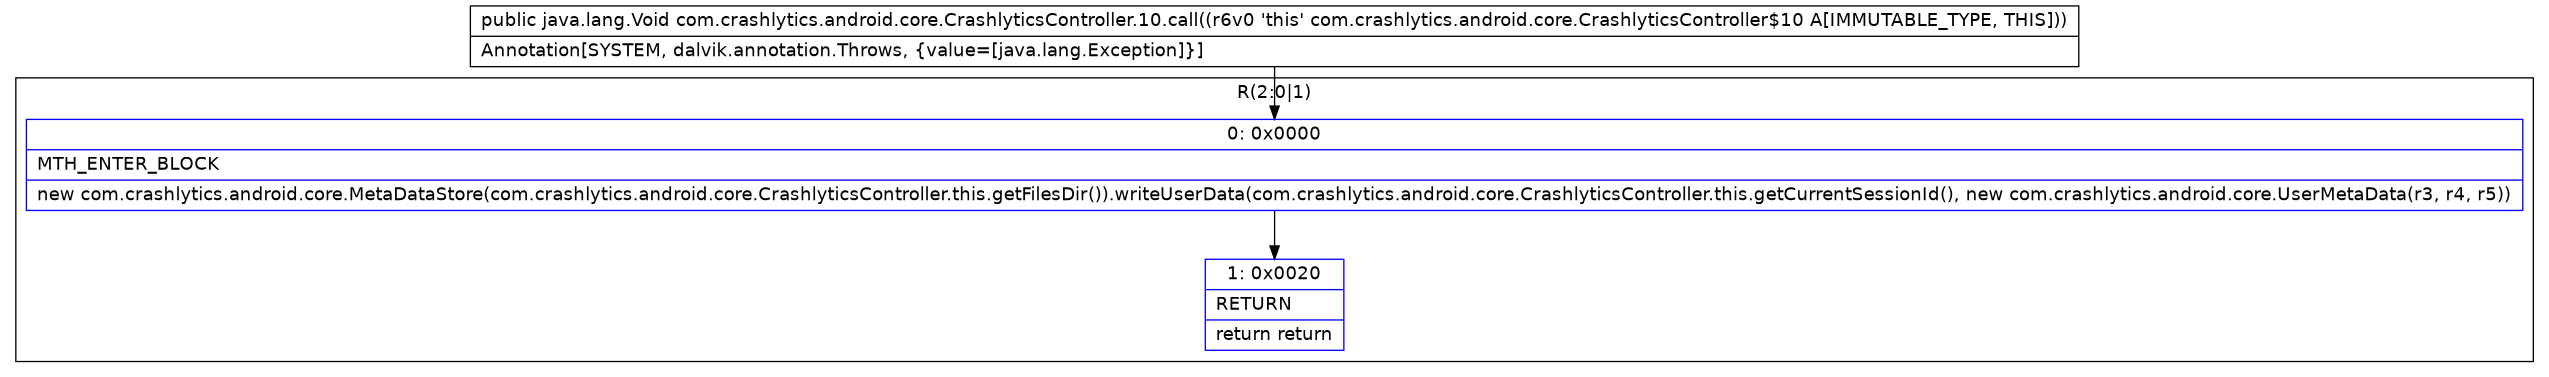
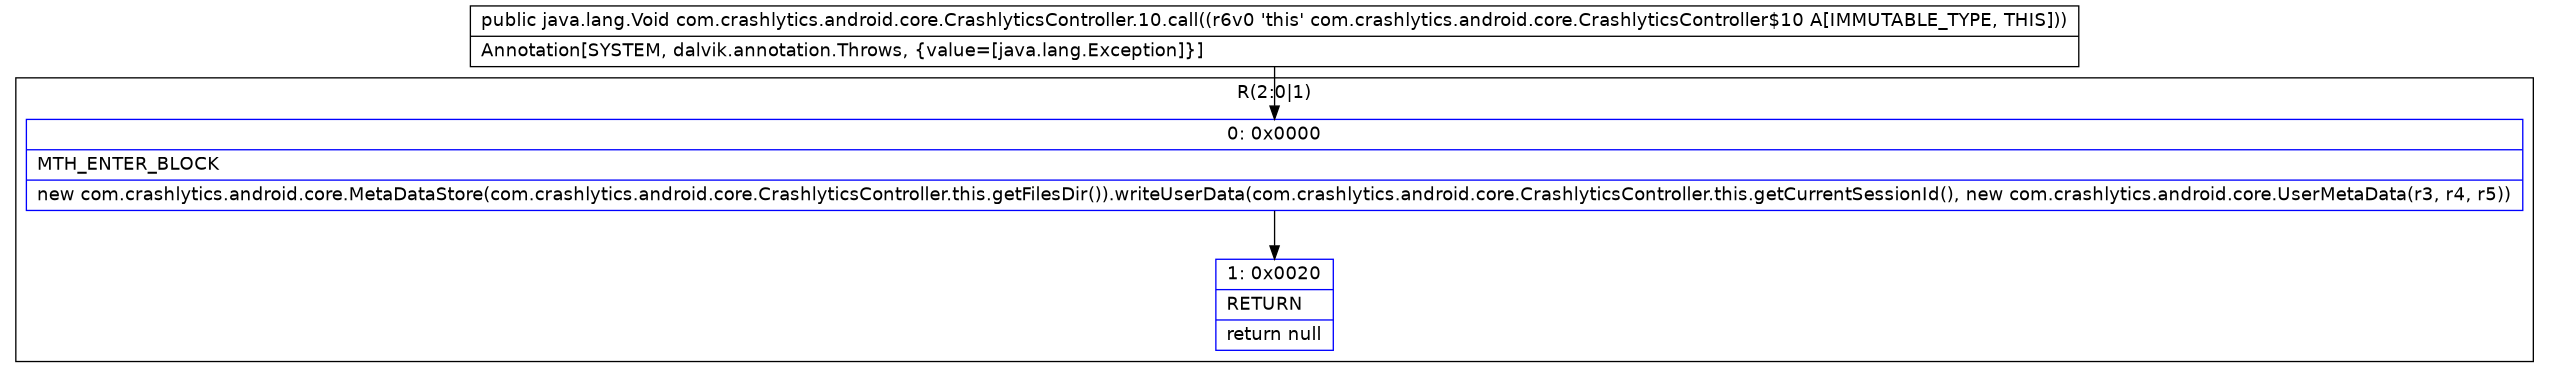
node "1: 0x0020": text "return return" -> "return null"
